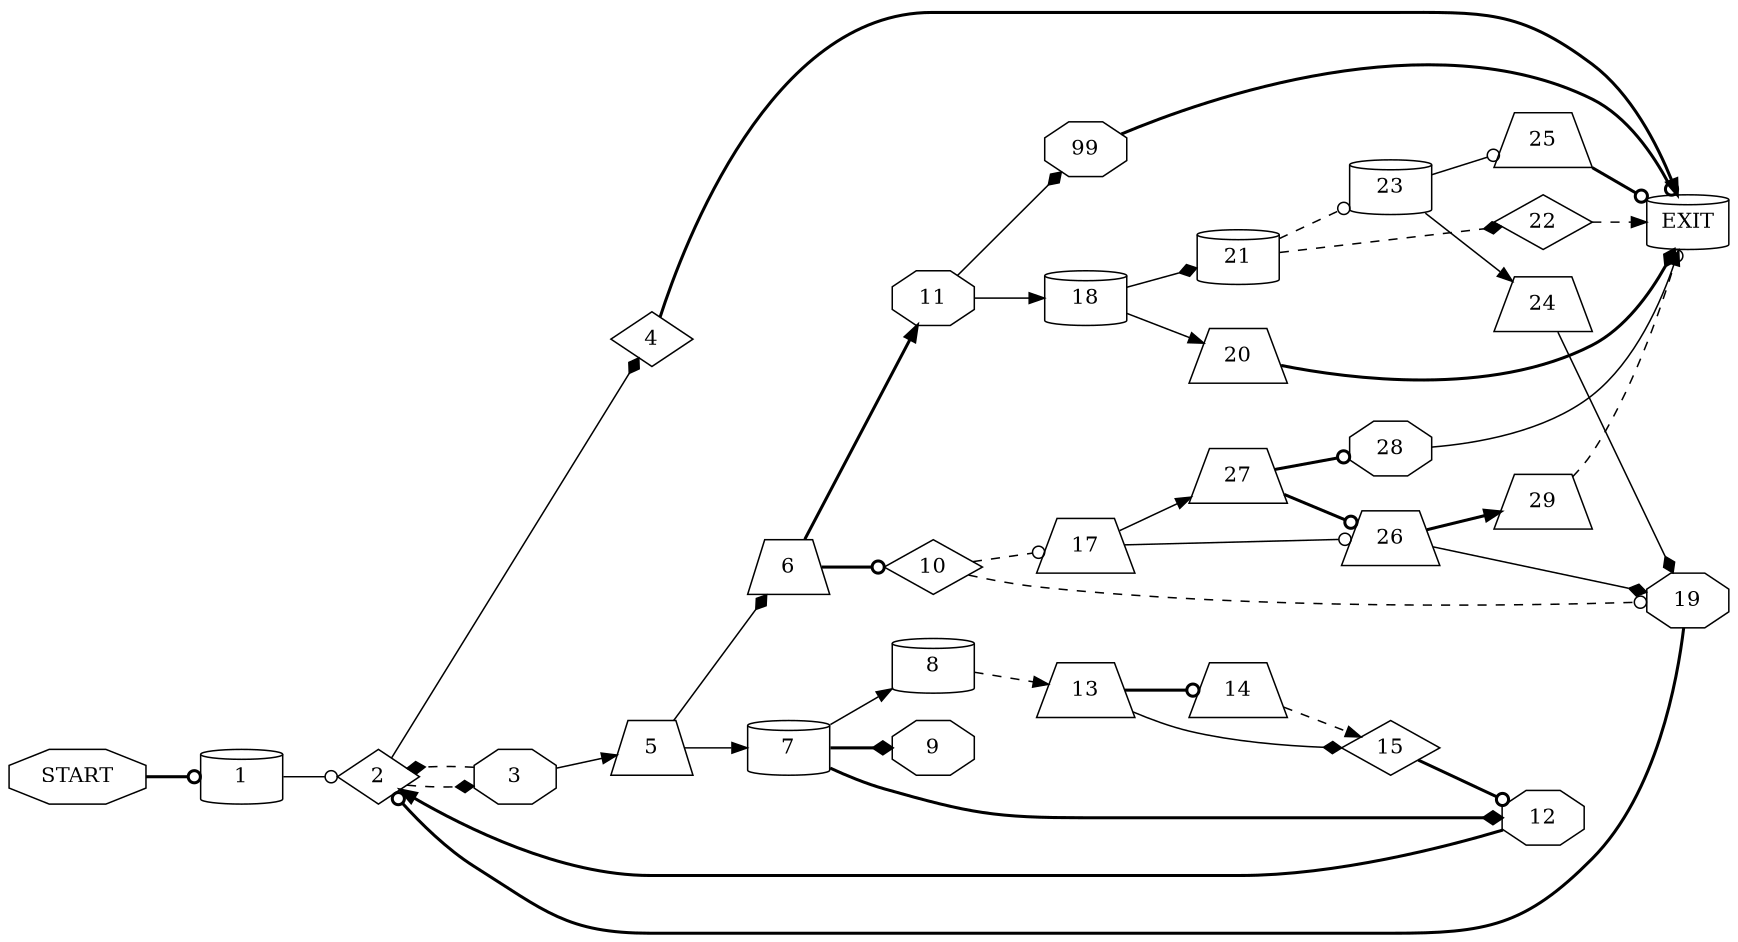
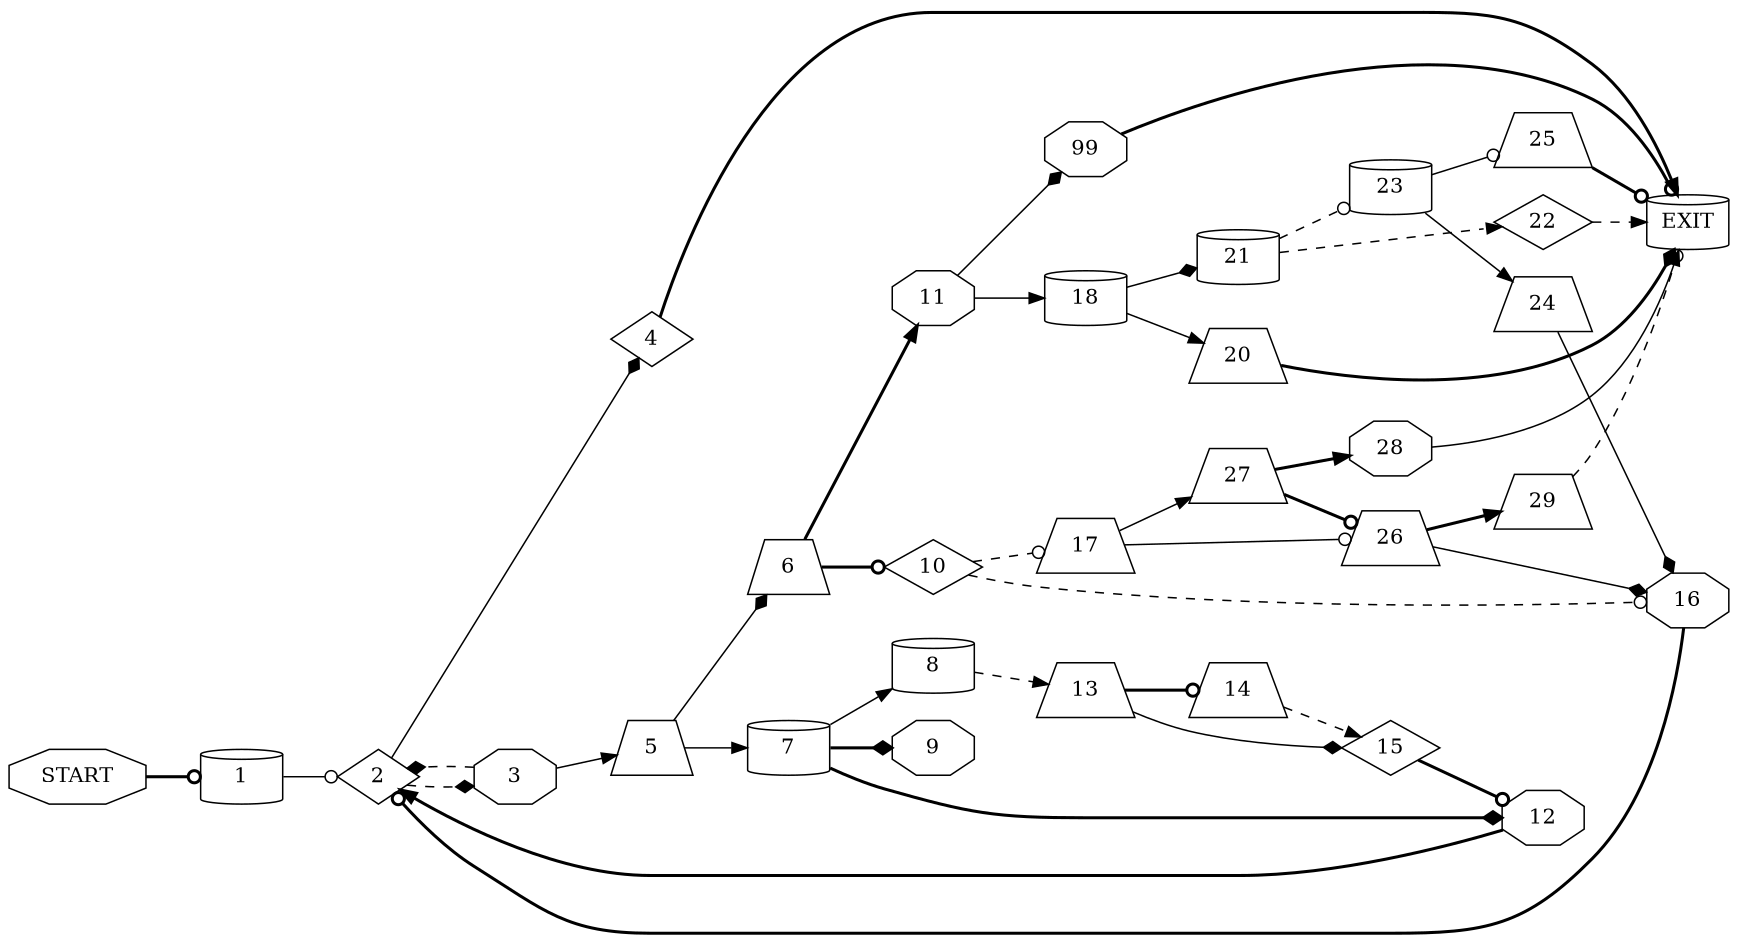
edge "21" -> "22": arrowhead diamond -> normal
edge "27" -> "28": arrowhead odot -> normal
node "19": label "19" -> "16"
